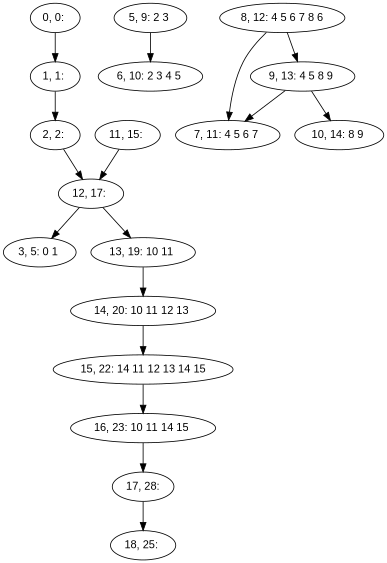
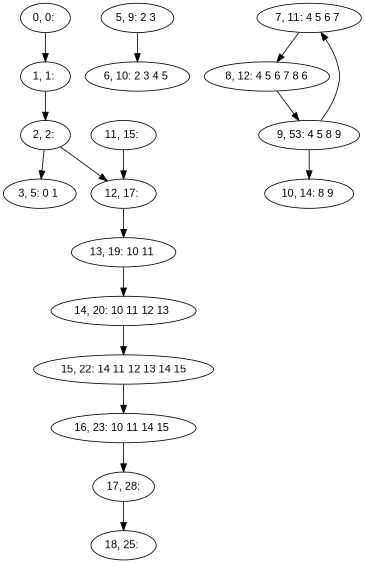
edge "8, 12: 4 5 6 7 8 6" -> "7, 11: 4 5 6 7": reversed
node "9, 13: 4 5 8 9": label "9, 13: 4 5 8 9" -> "9, 53: 4 5 8 9"
edge "12, 17:" -> "3, 5: 0 1": now "2, 2:" -> "3, 5: 0 1"
